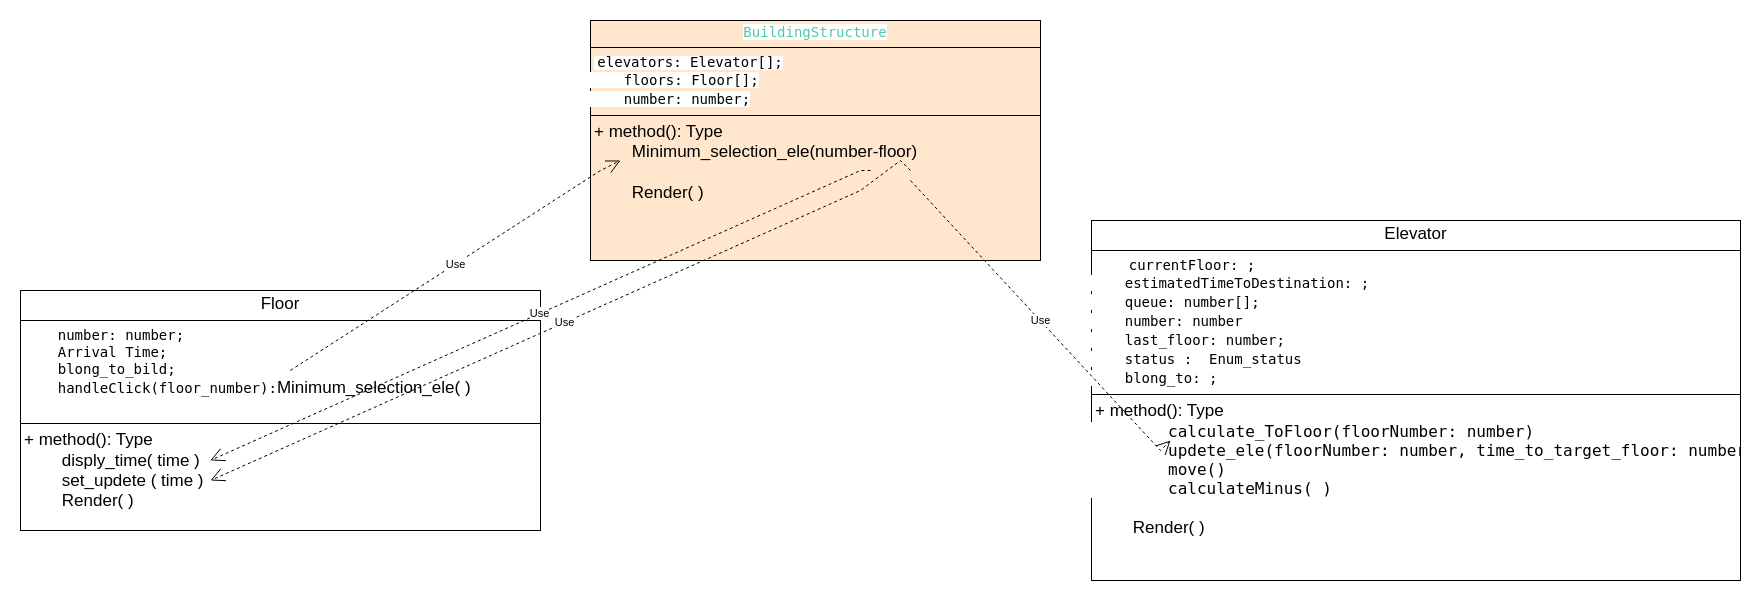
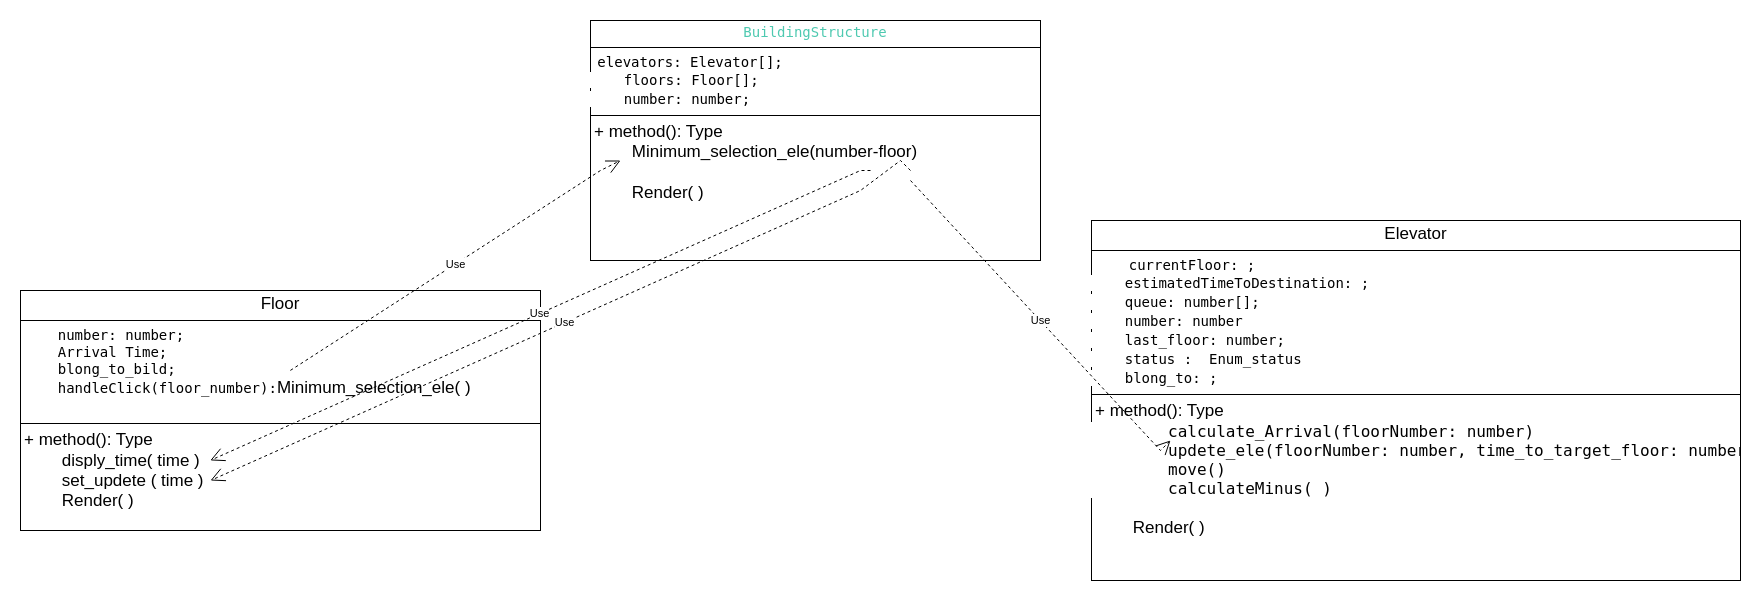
node "BuildingStructure elevators: Elevator[]; floors: Floor[]; number: number; + method(): Type Minimum_selection_ele(number-floor) Render( )": fillcolor #ffe6cc -> #ffffff
node "Elevator currentFloor: ; estimatedTimeToDestination: ; queue: number[]; number: number last_floor: number; status : Enum_status blong_to: ; + method(): Type calculate_ToFloor(floorNumber: number) updete_ele(floorNumber: number, time_to_target_floor: number) move() calculateMinus( ) Render( )": label "Elevator currentFloor: ; estimatedTimeToDestination: ; queue: number[]; number: number last_floor: number; status : Enum_status blong_to: ; + method(): Type calculate_ToFloor(floorNumber: number) updete_ele(floorNumber: number, time_to_target_floor: number) move() calculateMinus( ) Render( )" -> "Elevator currentFloor: ; estimatedTimeToDestination: ; queue: number[]; number: number last_floor: number; status : Enum_status blong_to: ; + method(): Type calculate_Arrival(floorNumber: number) updete_ele(floorNumber: number, time_to_target_floor: number) move() calculateMinus( ) Render( )"
